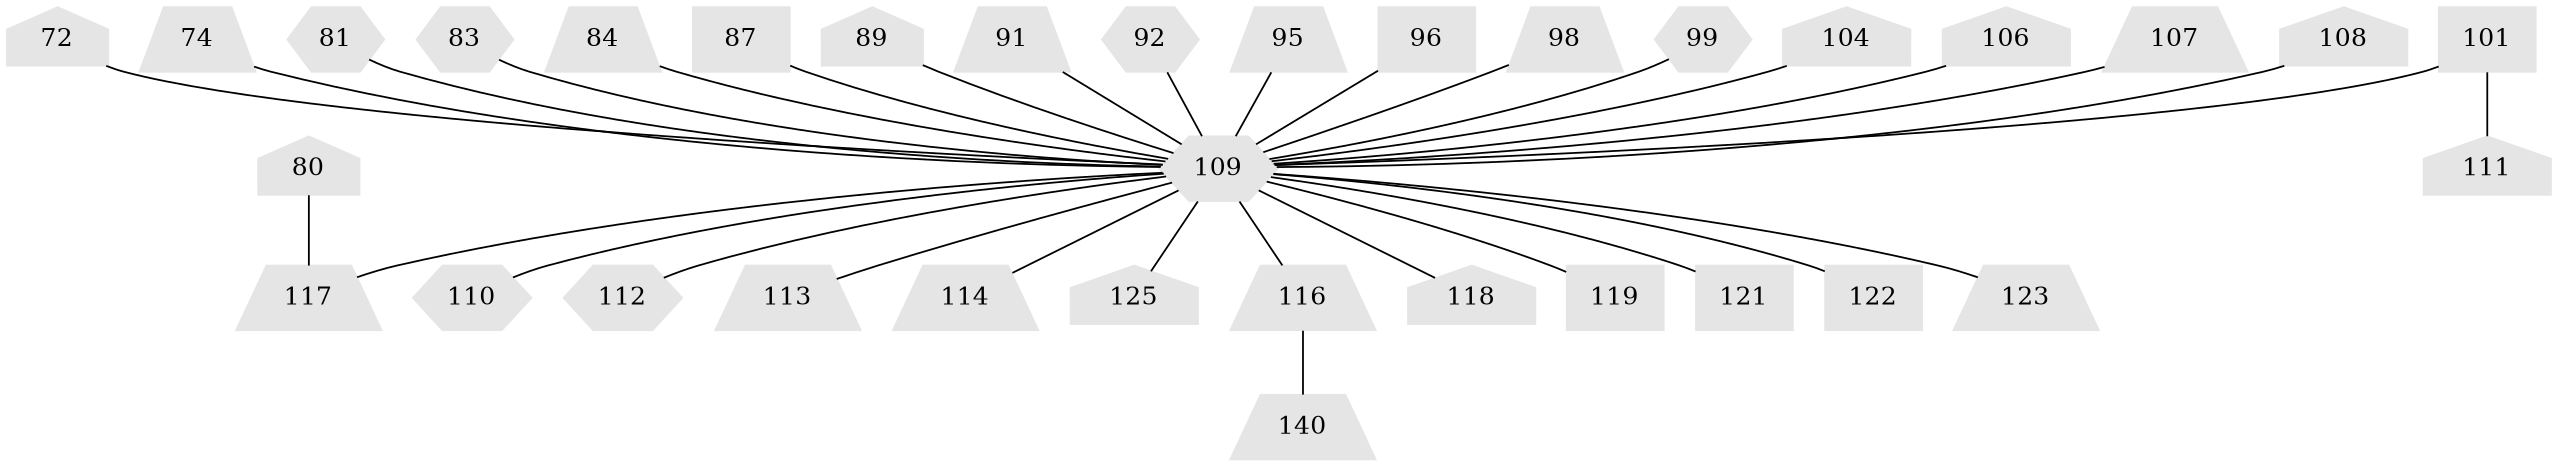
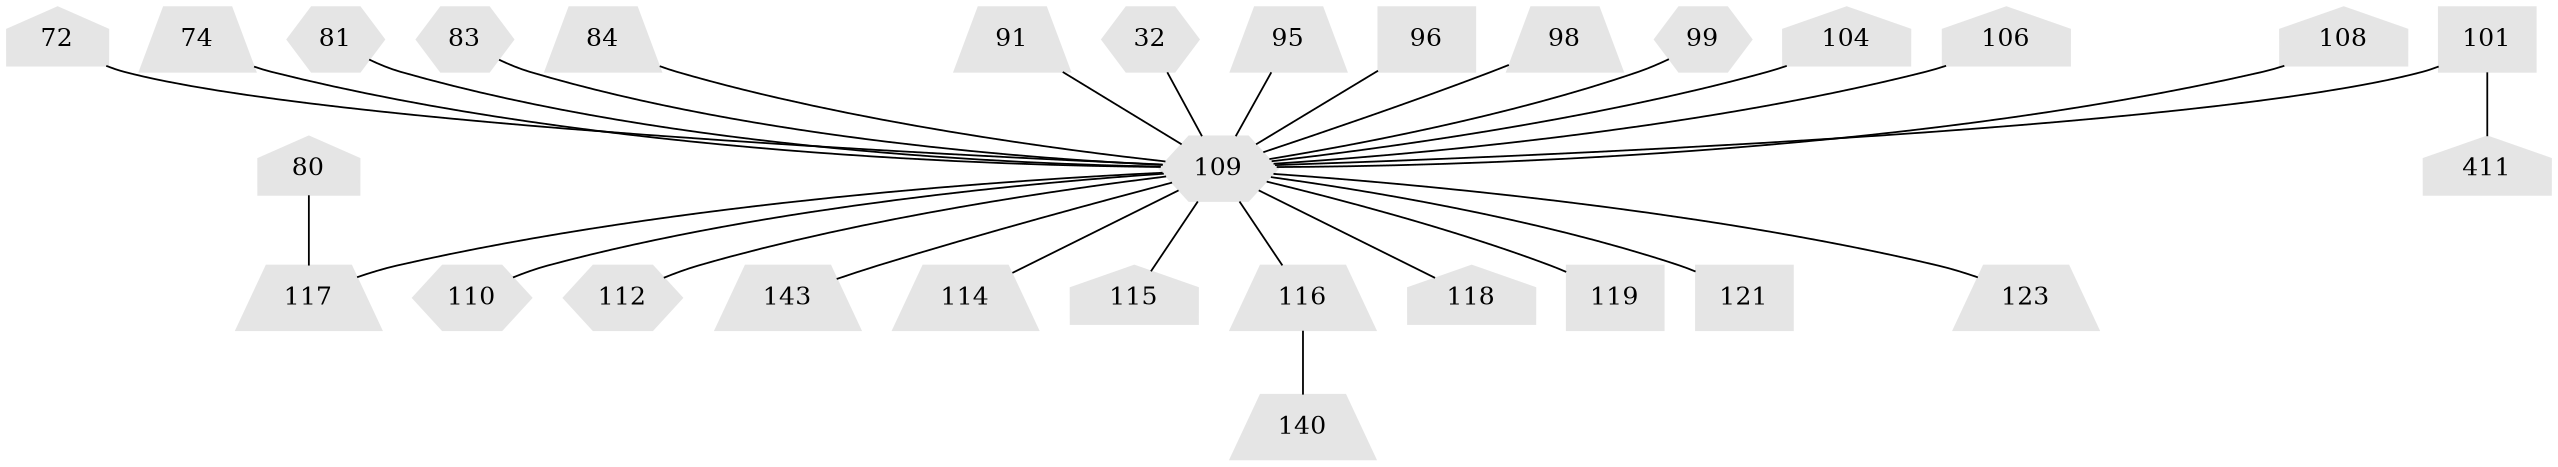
node "87": removed
node "89": removed
node "92": label "92" -> "32"
node "107": removed
node "111": label "111" -> "411"
node "113": label "113" -> "143"
node "125": label "125" -> "115"
node "122": removed
